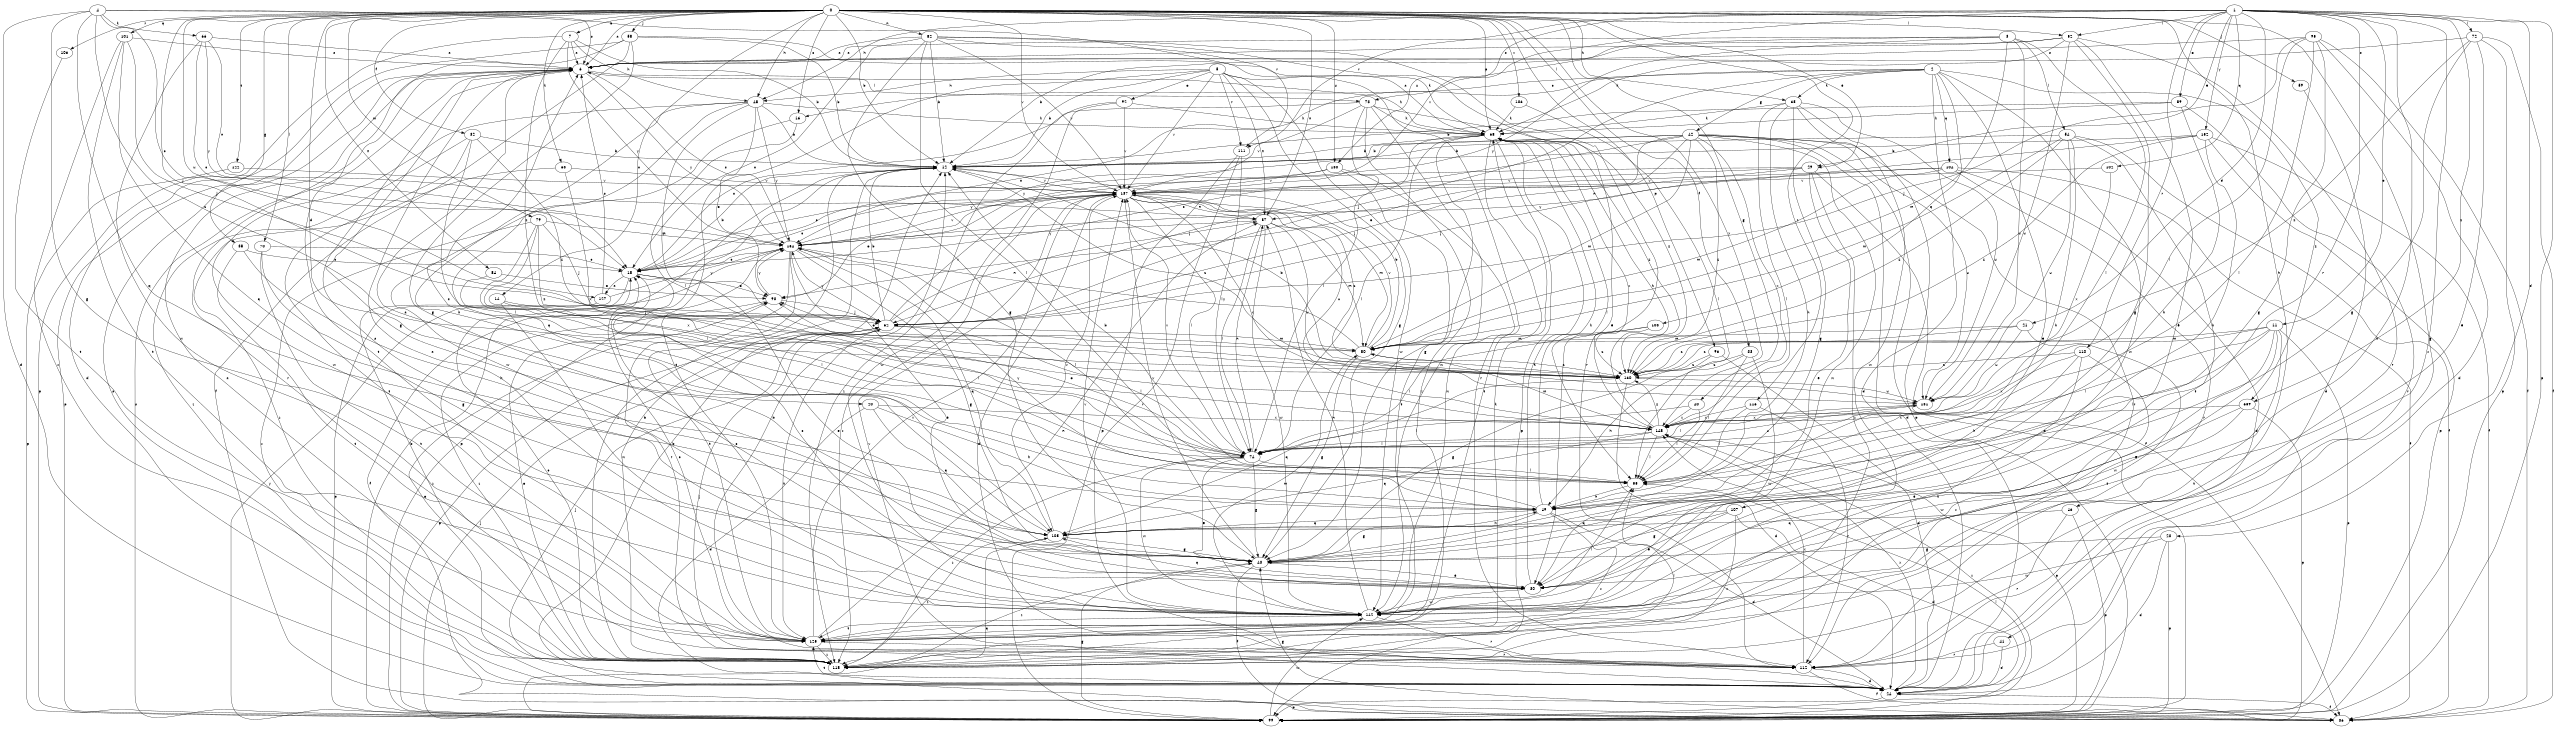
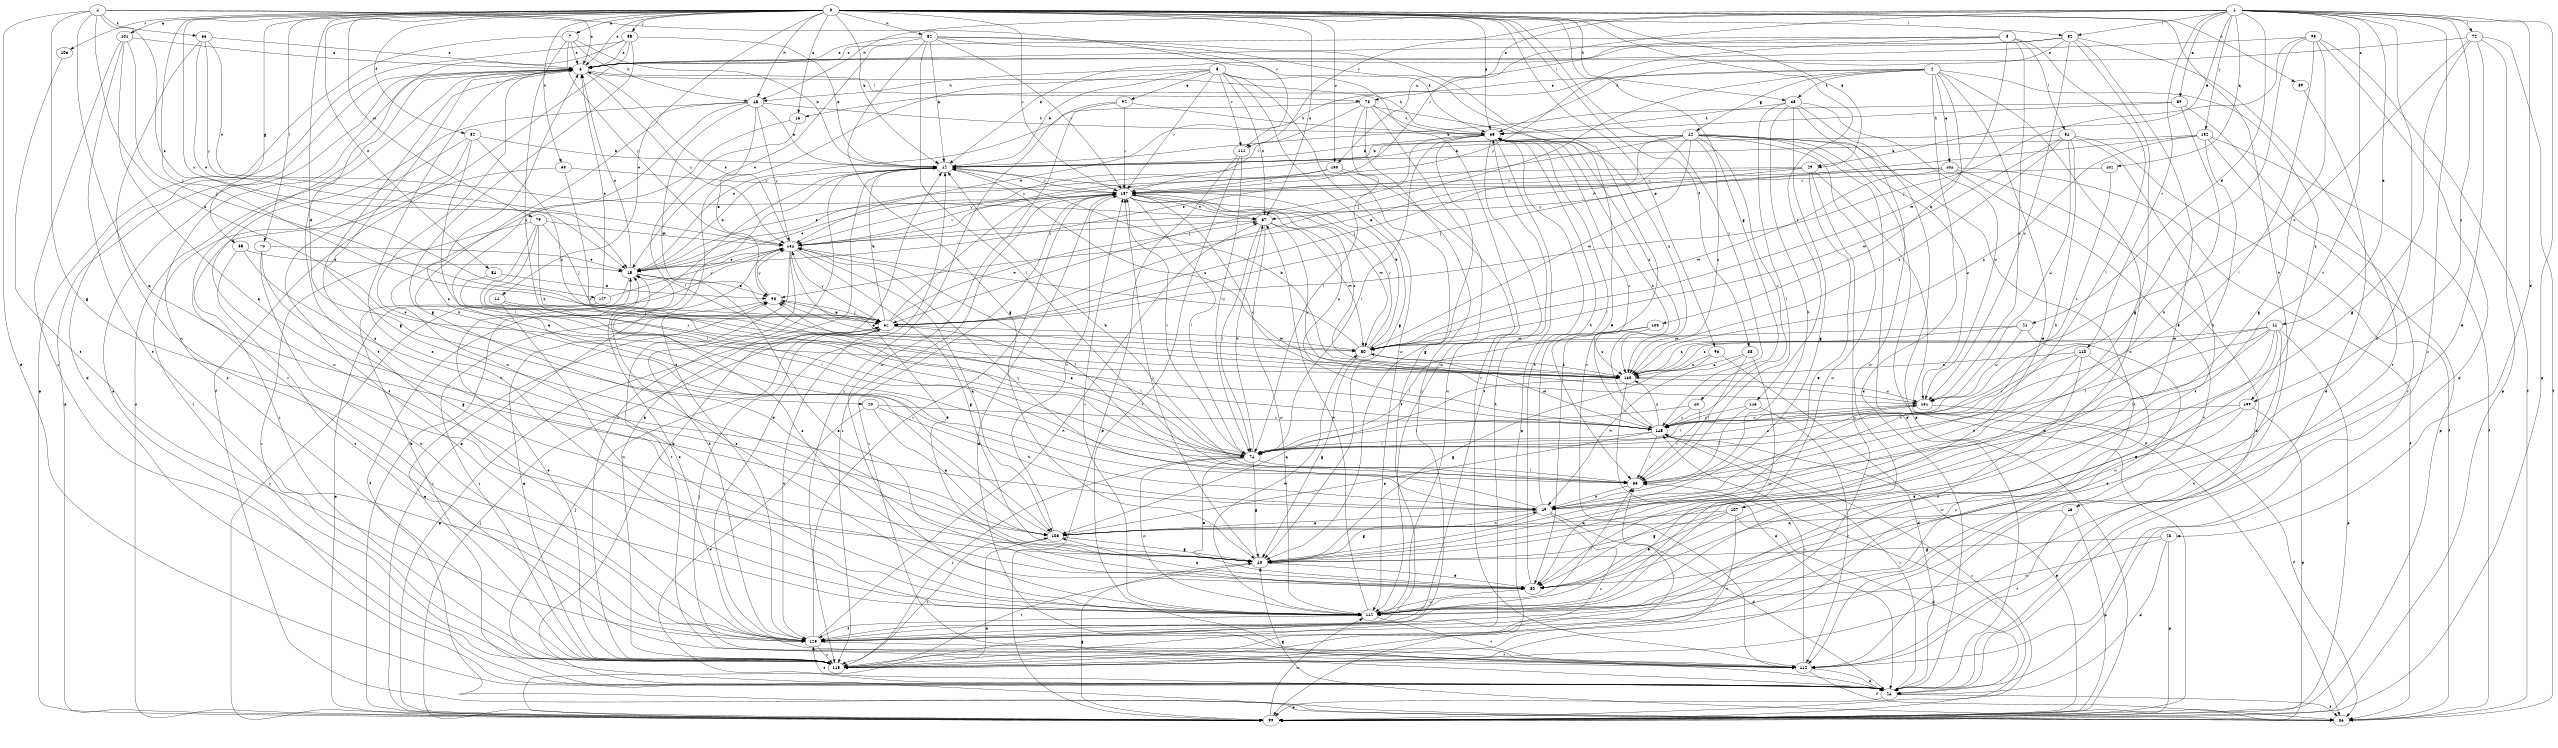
edge "0" -> "59": label "j" -> "w"
edge "58" -> "68": now "58" -> "6"
node "136": removed
node "122": removed
edge "137" -> "93": now "62" -> "93"
edge "18" -> "127": now "18" -> "6"
node "659": label "659" -> "159"
node "41": removed
edge "43" -> "36": now "131" -> "36"
